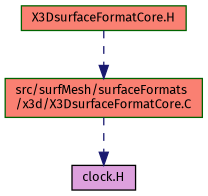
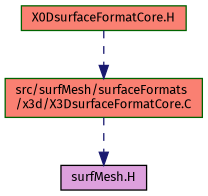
node "X3DsurfaceFormatCore.H": label "X3DsurfaceFormatCore.H" -> "X0DsurfaceFormatCore.H"
node "clock.H": label "clock.H" -> "surfMesh.H"
